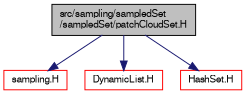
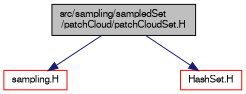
node "src/sampling/sampledSet /sampledSet/patchCloudSet.H": label "src/sampling/sampledSet /sampledSet/patchCloudSet.H" -> "src/sampling/sampledSet /patchCloud/patchCloudSet.H"
node "DynamicList.H": removed
